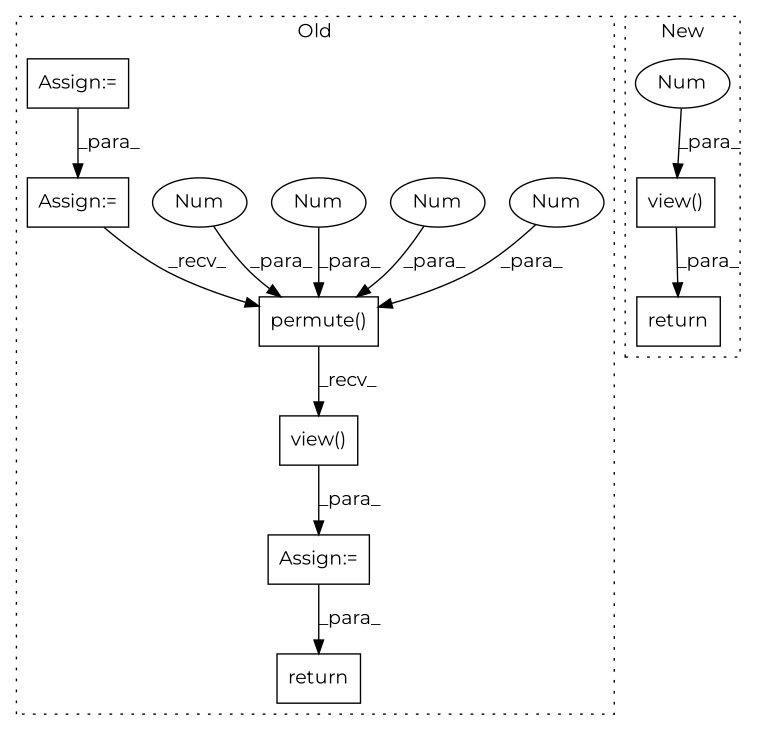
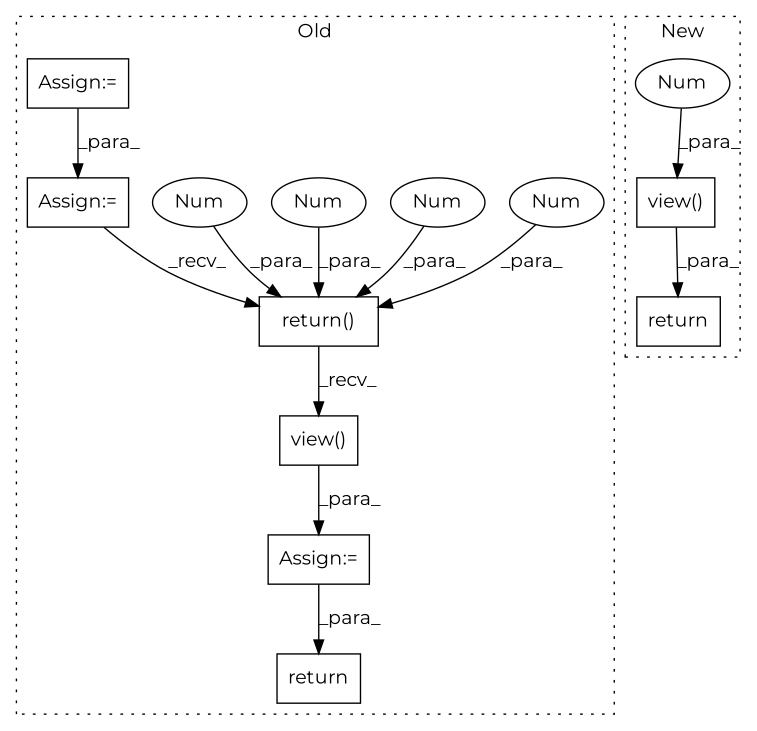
node "permute()": label "permute()" -> "return()"
